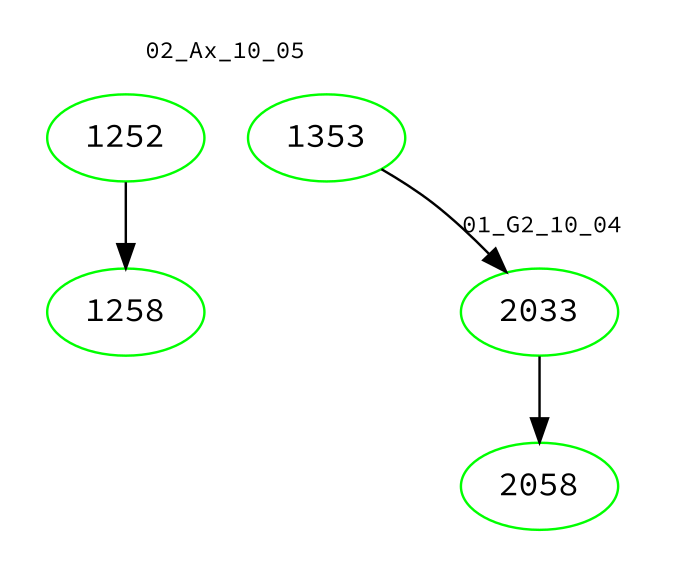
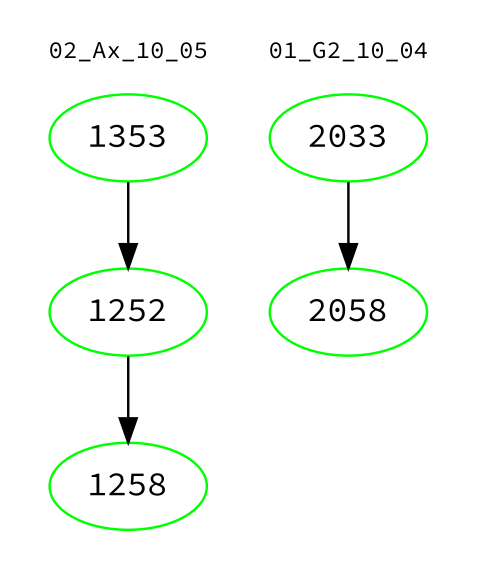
edge "1353" -> "2033": now "1353" -> "1252"
